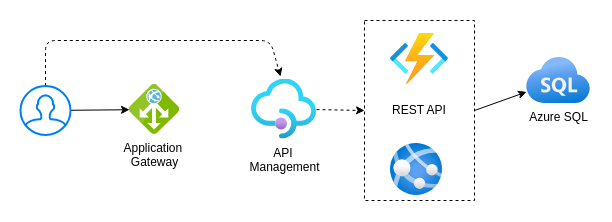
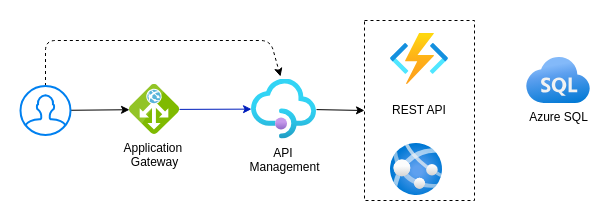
edge "REST API" -> "Azure SQL": removed
edge "Application Gateway" -> "API Management": added
edge "API Management" -> "REST API": style dashed -> solid
